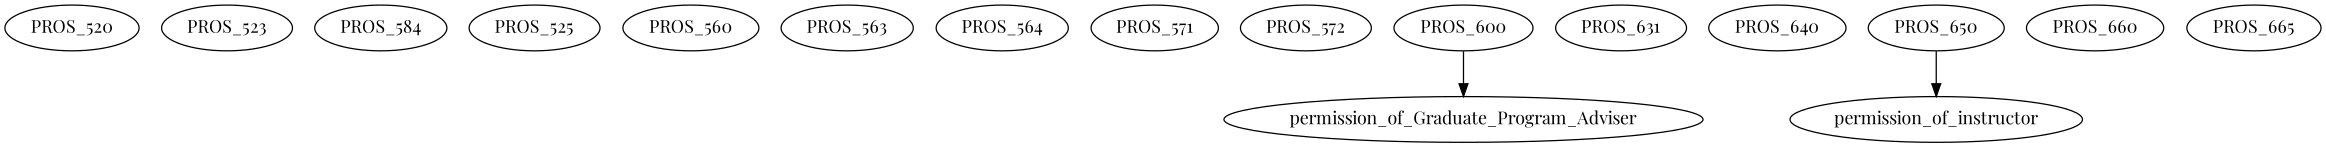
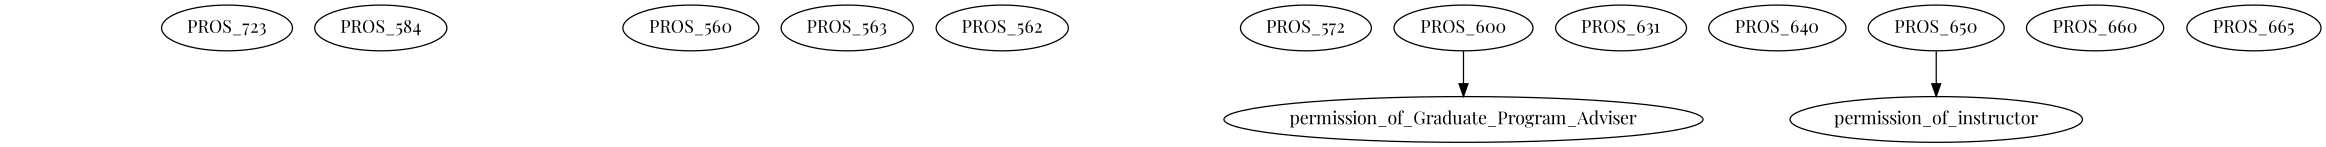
node "PROS_520": removed
node "PROS_523": label "PROS_523" -> "PROS_723"
node "PROS_525": removed
node "PROS_564": label "PROS_564" -> "PROS_562"
node "PROS_571": removed
